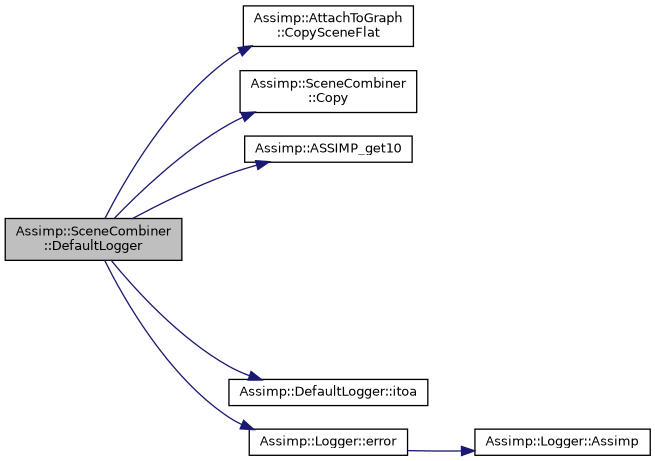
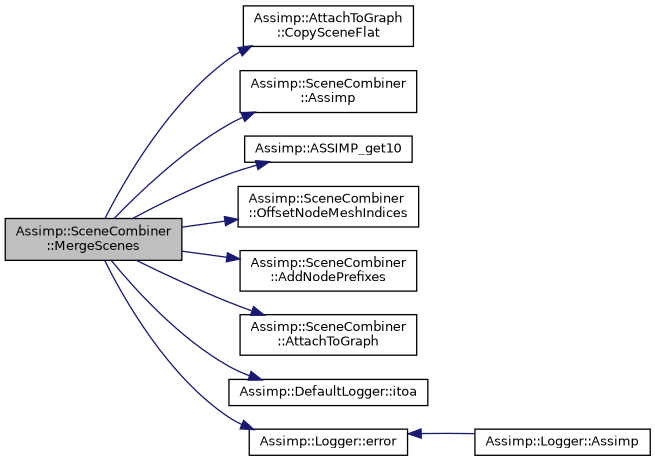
node "Assimp::SceneCombiner ::Copy": label "Assimp::SceneCombiner ::Copy" -> "Assimp::SceneCombiner ::Assimp"
node "Assimp::SceneCombiner ::OffsetNodeMeshIndices": added
node "Assimp::SceneCombiner ::DefaultLogger": label "Assimp::SceneCombiner ::DefaultLogger" -> "Assimp::SceneCombiner ::MergeScenes"
node "Assimp::SceneCombiner ::AddNodePrefixes": added
node "Assimp::SceneCombiner ::AttachToGraph": added
edge "Assimp::Logger::error" -> "Assimp::Logger::Assimp": reversed
